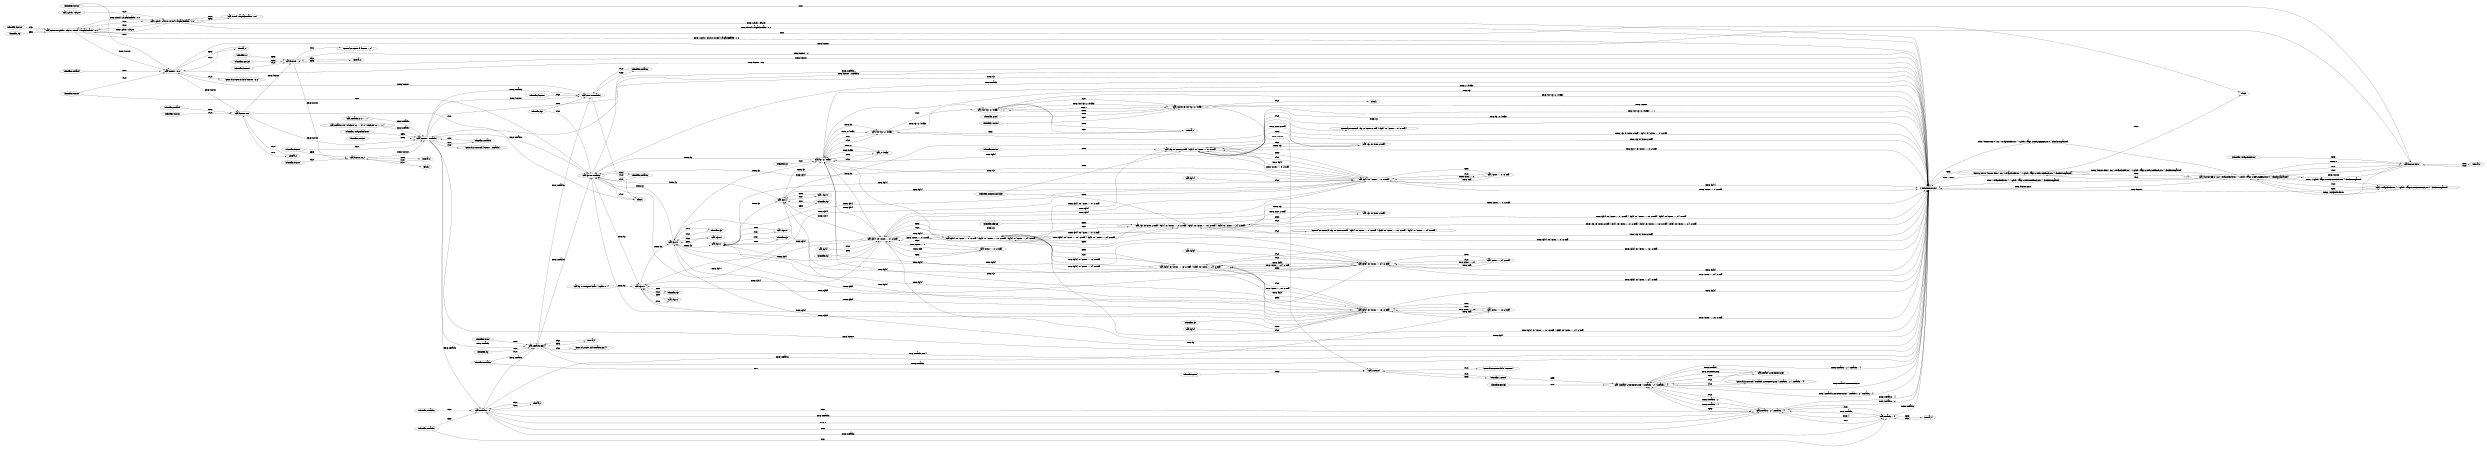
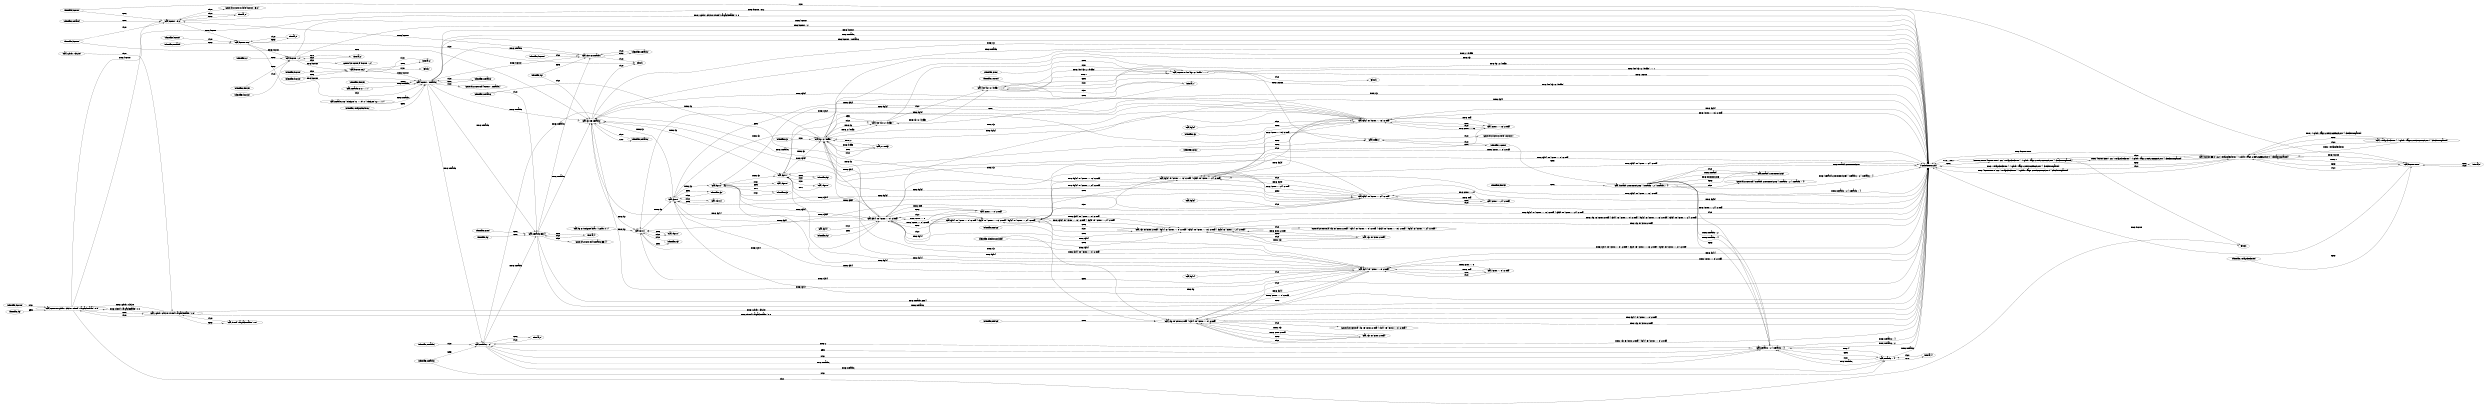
edge "(Call,bcount >= 2)" -> "(Call,bcount == 0)": removed, label "DDG: bcount"
node "(Call,2 - buffer)": label "(Call,2 - buffer)" -> "(Call,2 - verify)"
edge "(Call,dp[3] != ((csum >> 24) & 0xff))" -> "(Call,dp += meta_bc)": added, label "DDG: dp[3]"
node "(Call,wcount--)": label "(Call,wcount--)" -> "(Call,buffer--)"
